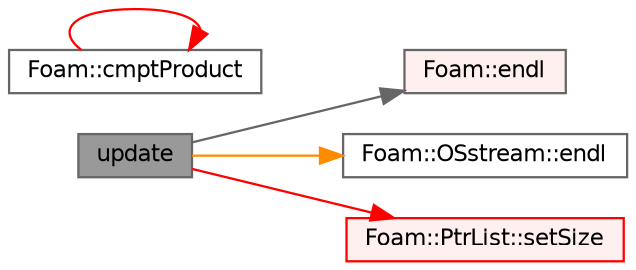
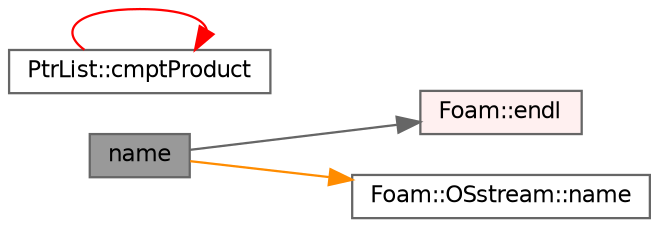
node "Foam::cmptProduct": label "Foam::cmptProduct" -> "PtrList::cmptProduct"
node "update": label "update" -> "name"
node "Foam::OSstream::endl": label "Foam::OSstream::endl" -> "Foam::OSstream::name"
node "Foam::PtrList::setSize": removed
